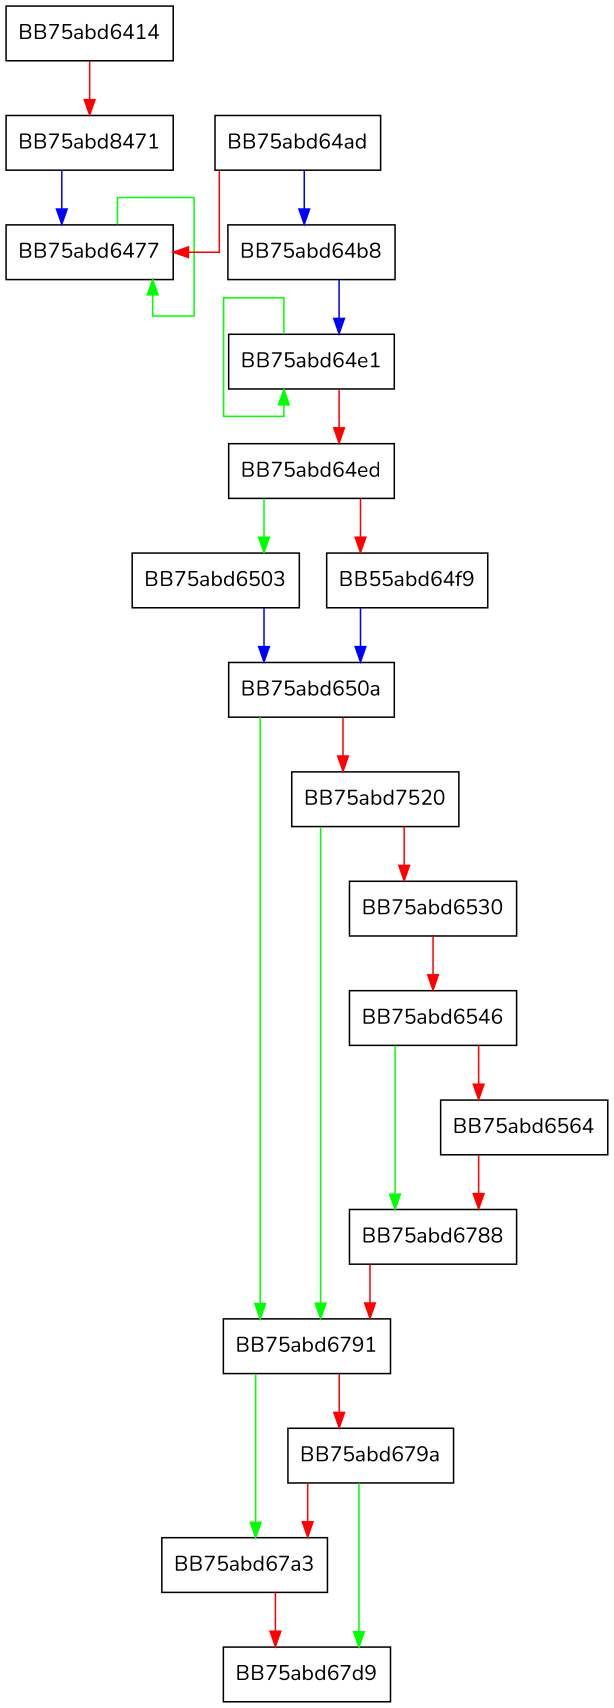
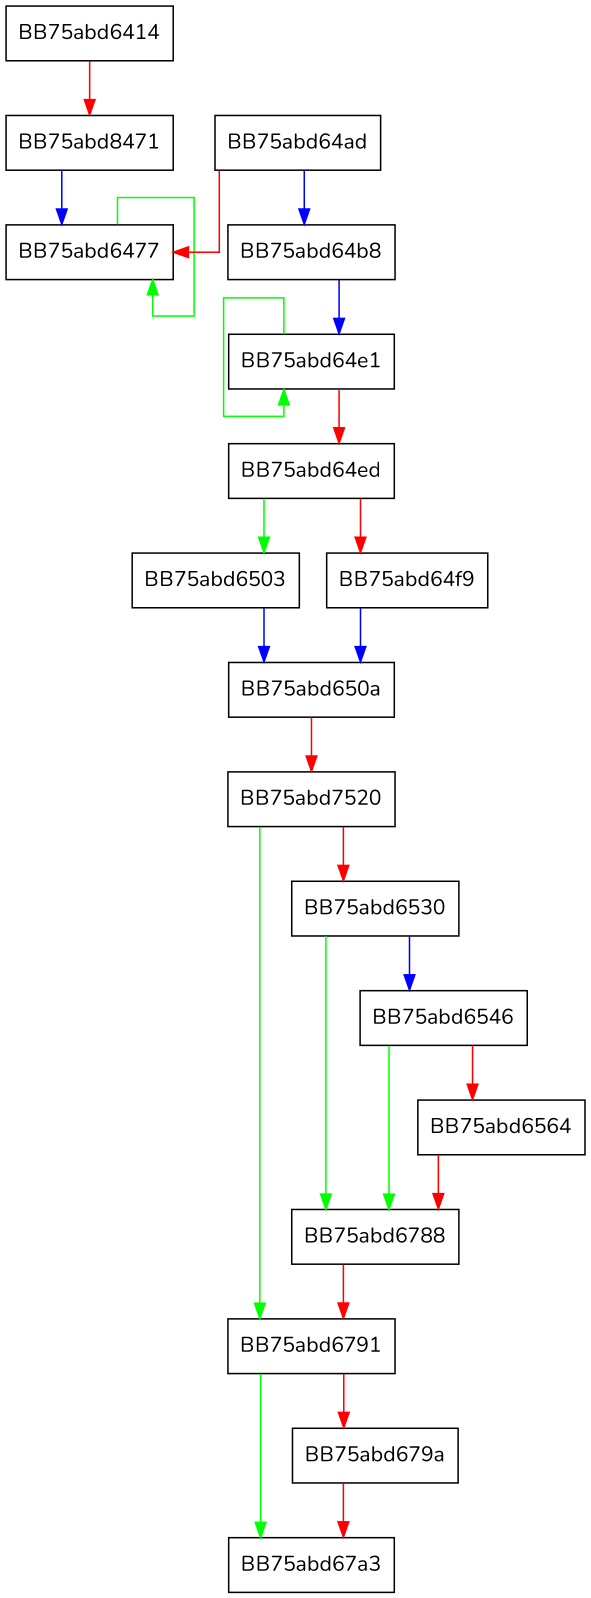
node "BB55abd64f9": label "BB55abd64f9" -> "BB75abd64f9"
edge "BB75abd6530" -> "BB75abd6546": color red -> blue
edge "BB75abd650a" -> "BB75abd6791": removed
edge "BB75abd6530" -> "BB75abd6788": added
node "BB75abd67d9": removed
